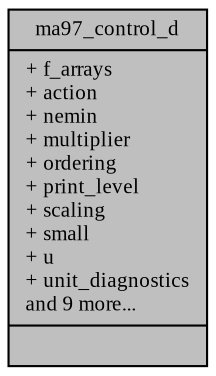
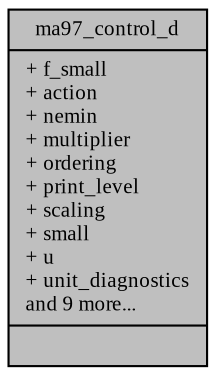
node "ma97_control_d": text "+ f_arrays" -> "+ f_small"
